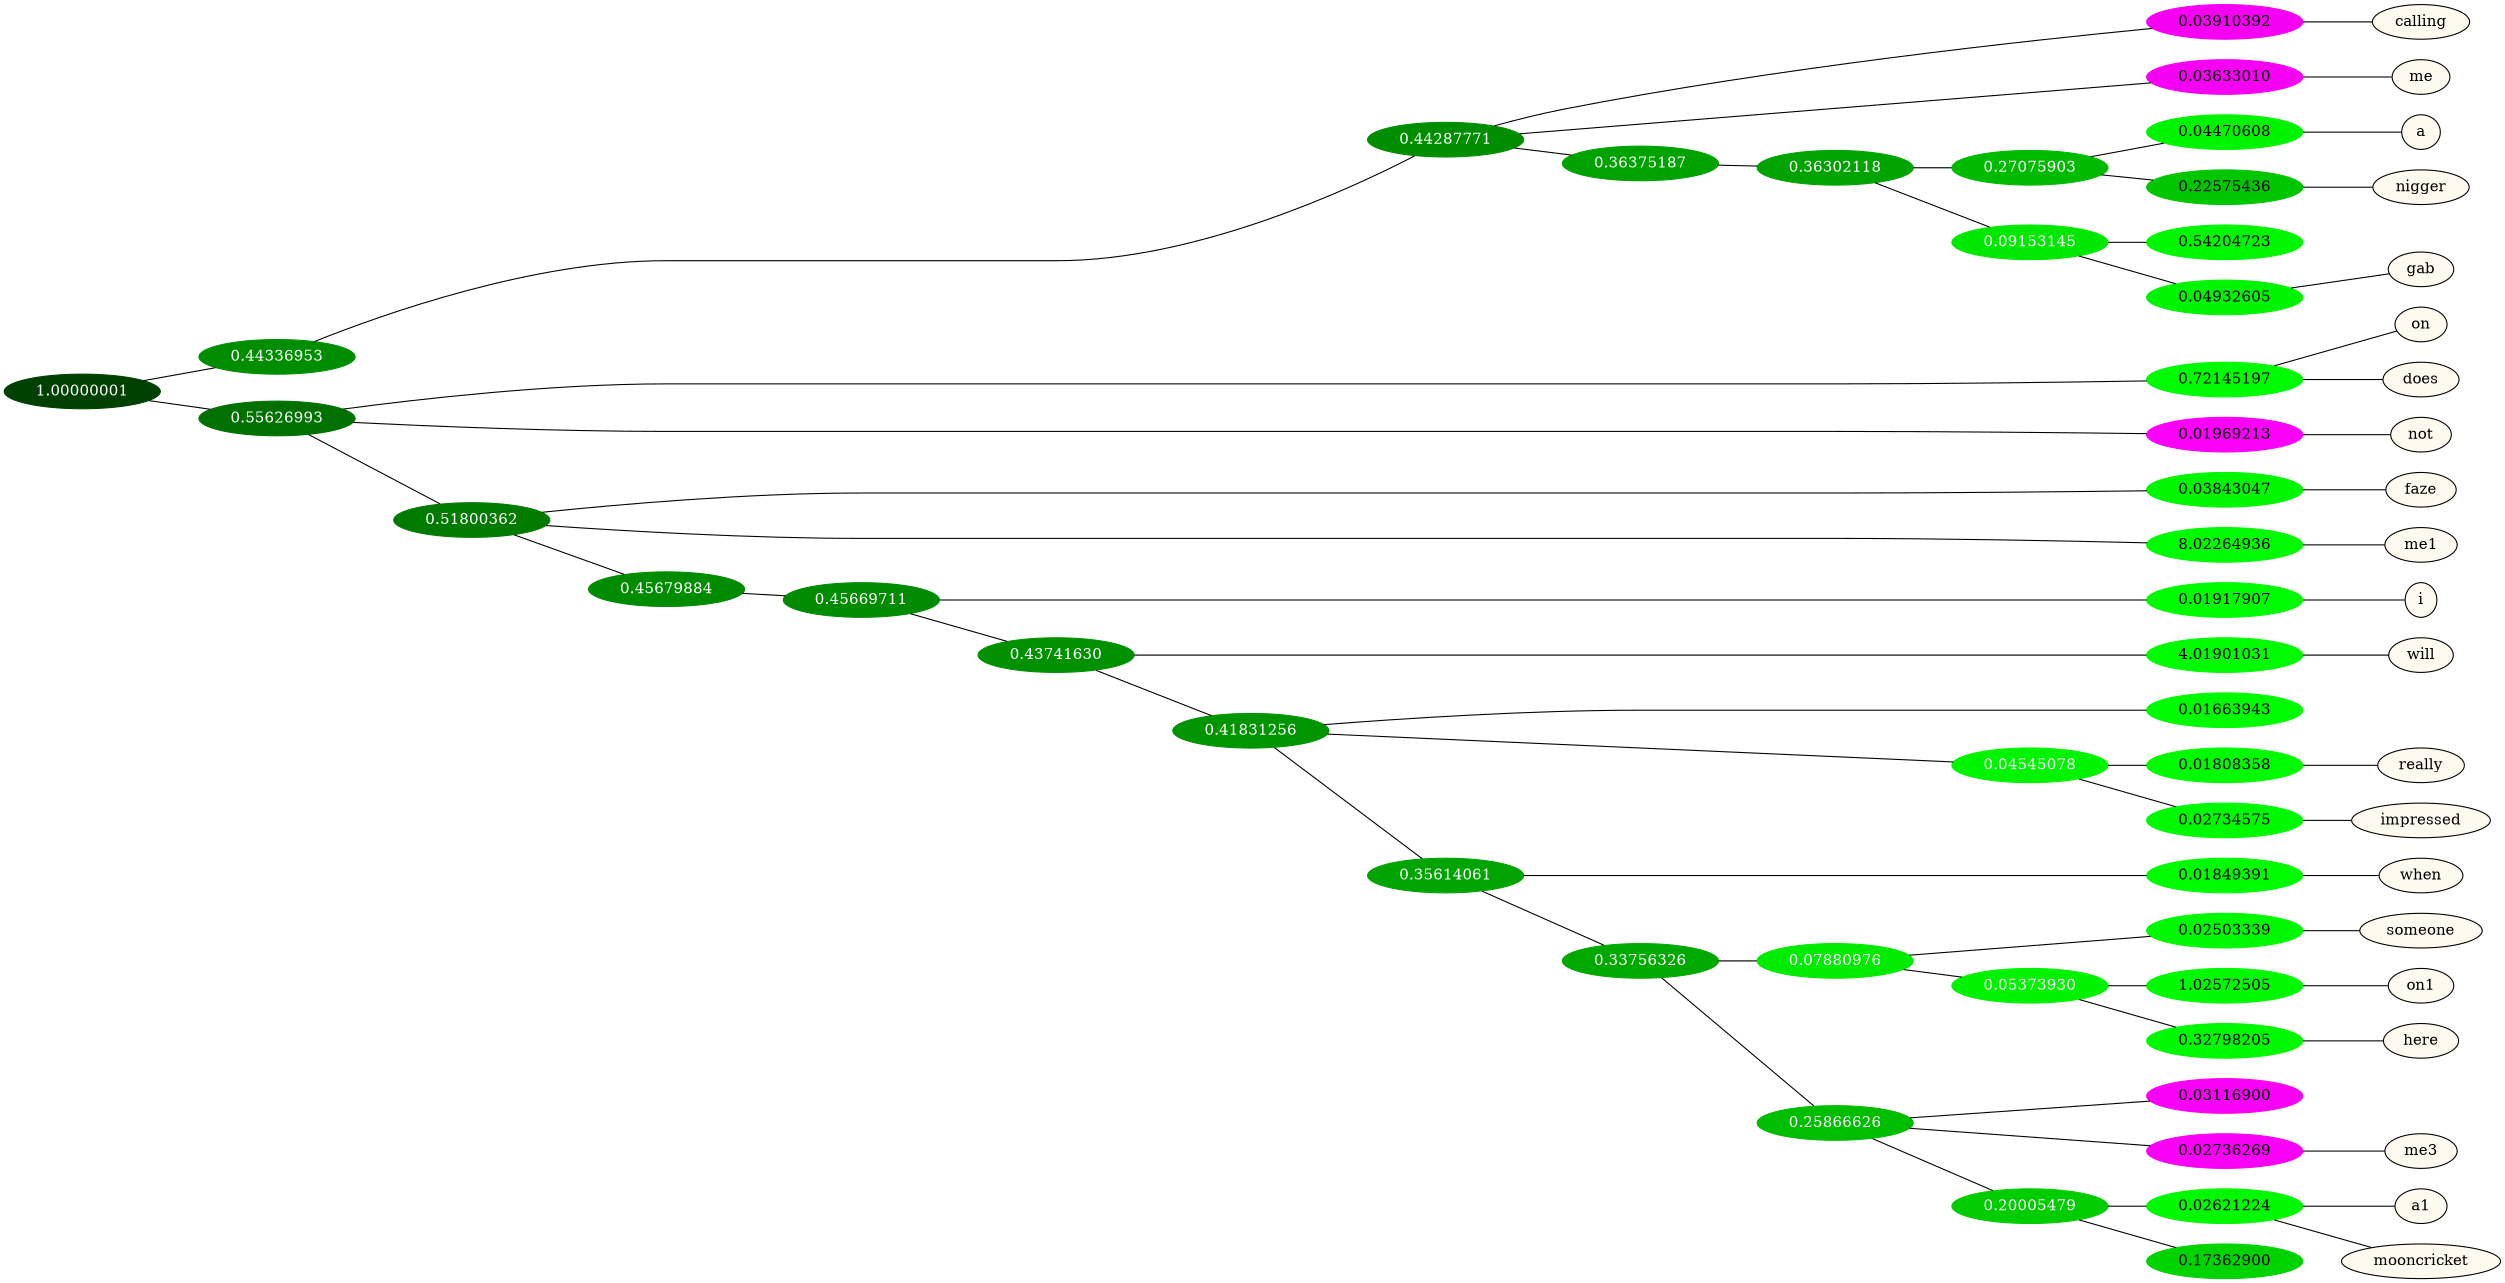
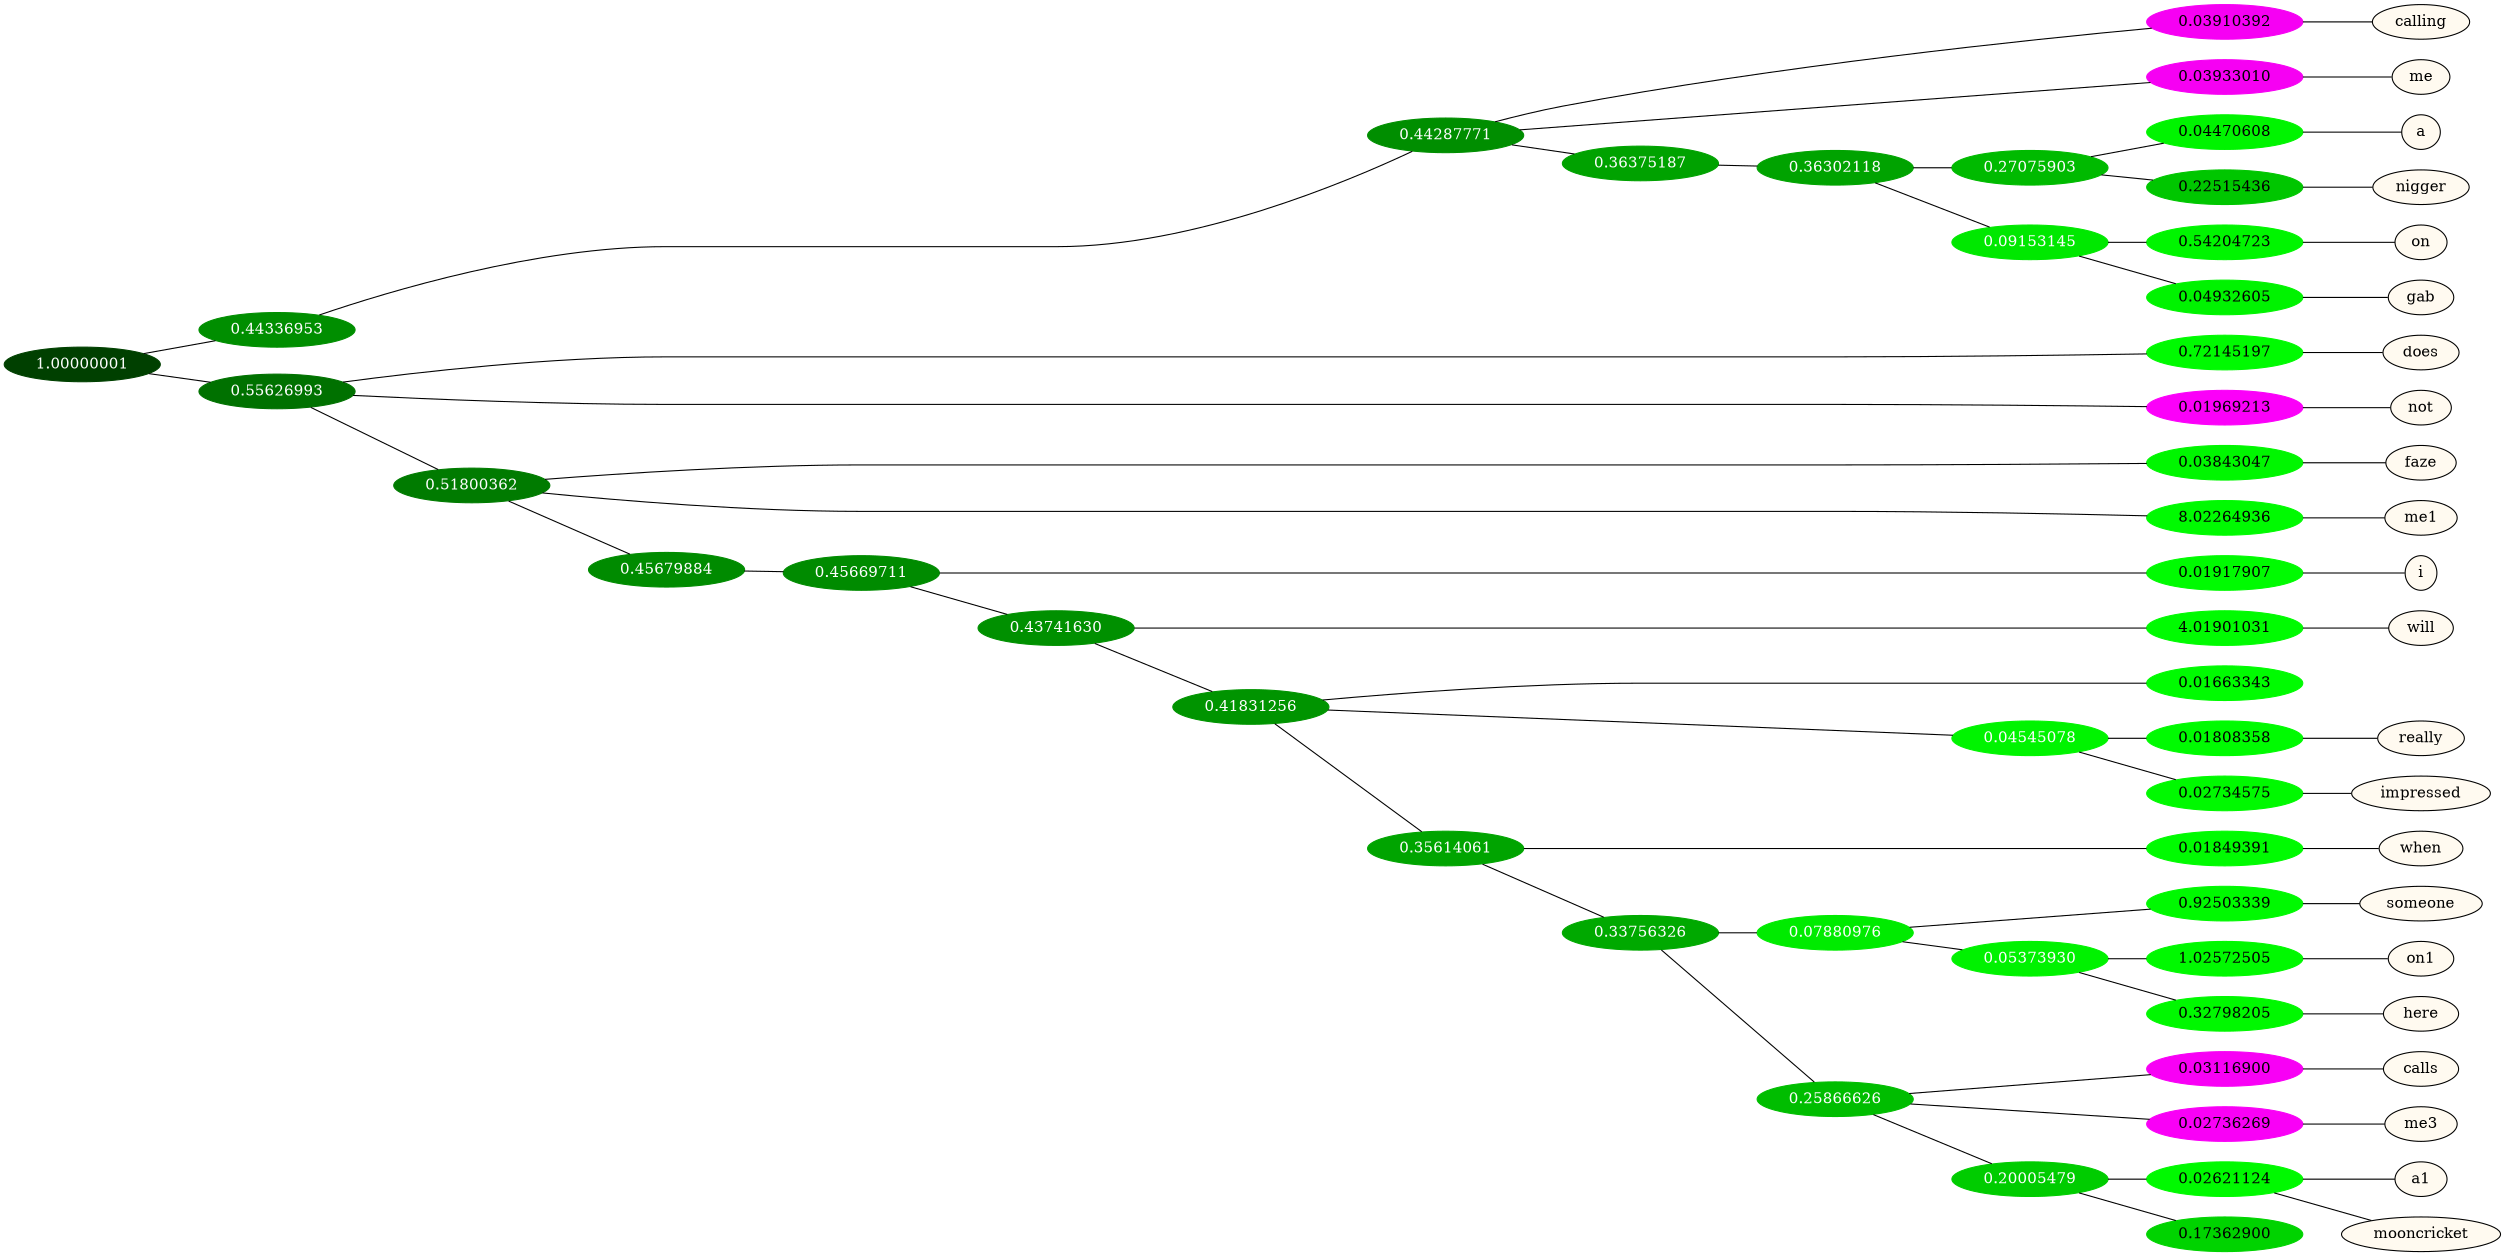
node "0.03633010": label "0.03633010" -> "0.03933010"
node "0.22575436": label "0.22575436" -> "0.22515436"
edge "on" -- "0.72145197": now "on" -- "0.54204723"
node "0.01663943": label "0.01663943" -> "0.01663343"
node "0.02503339": label "0.02503339" -> "0.92503339"
node "calls": added
node "0.02621224": label "0.02621224" -> "0.02621124"
